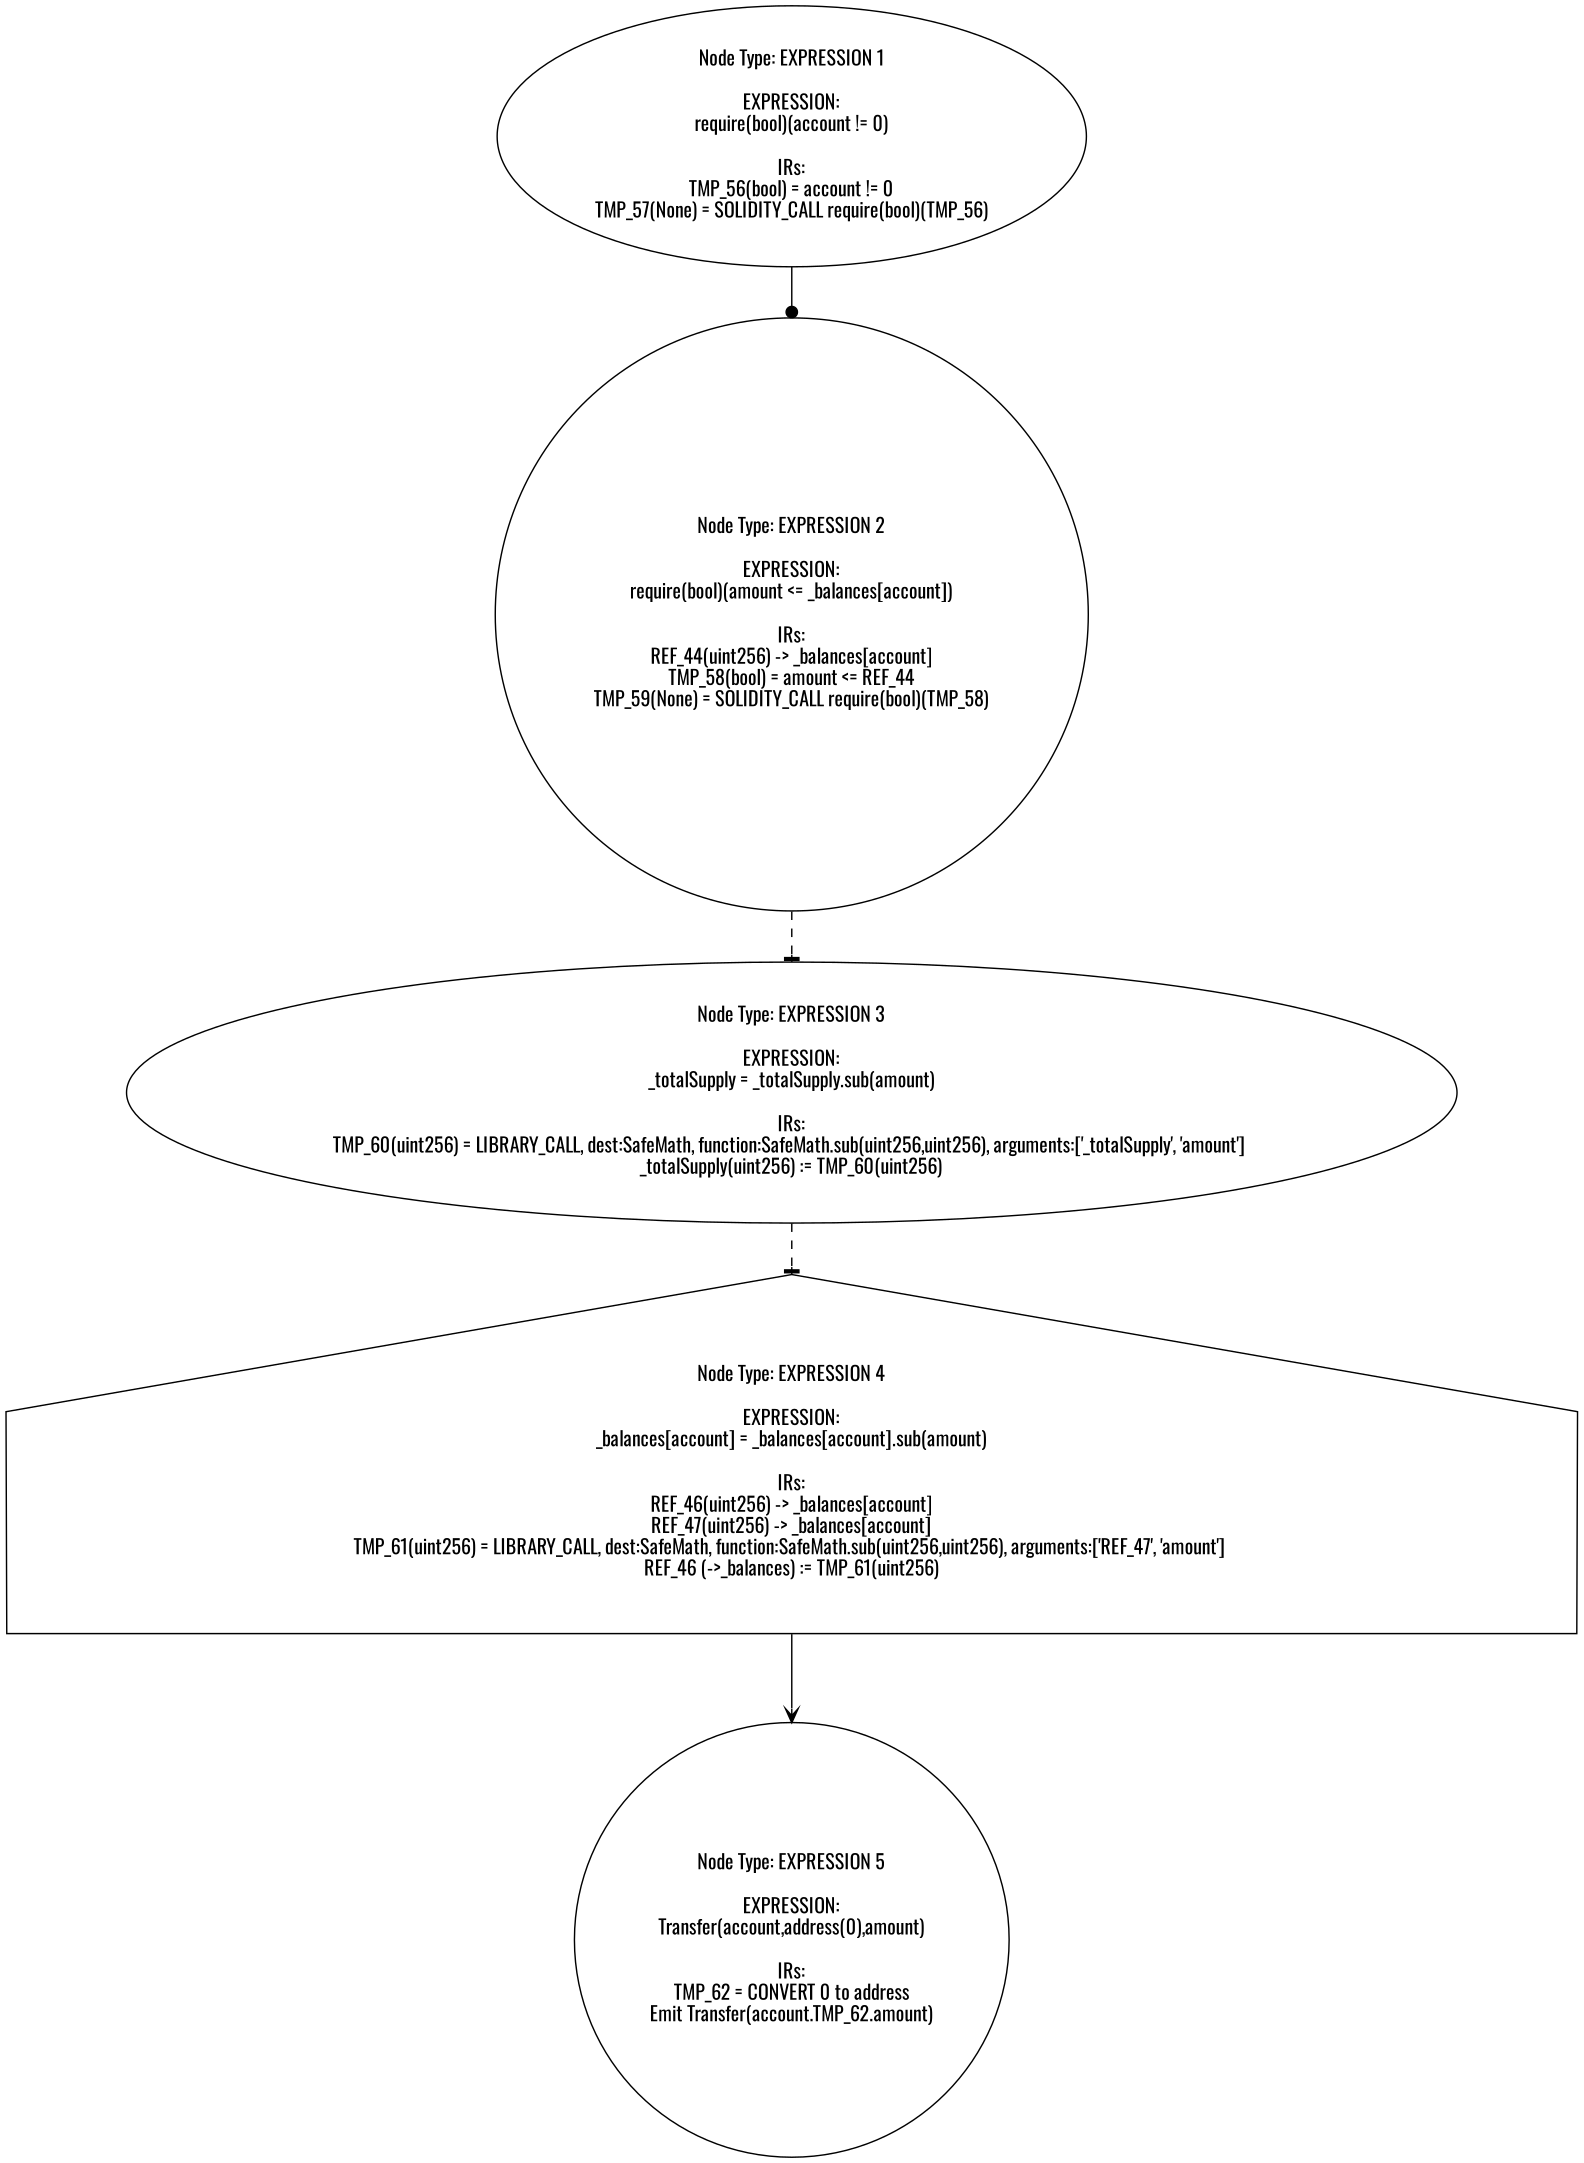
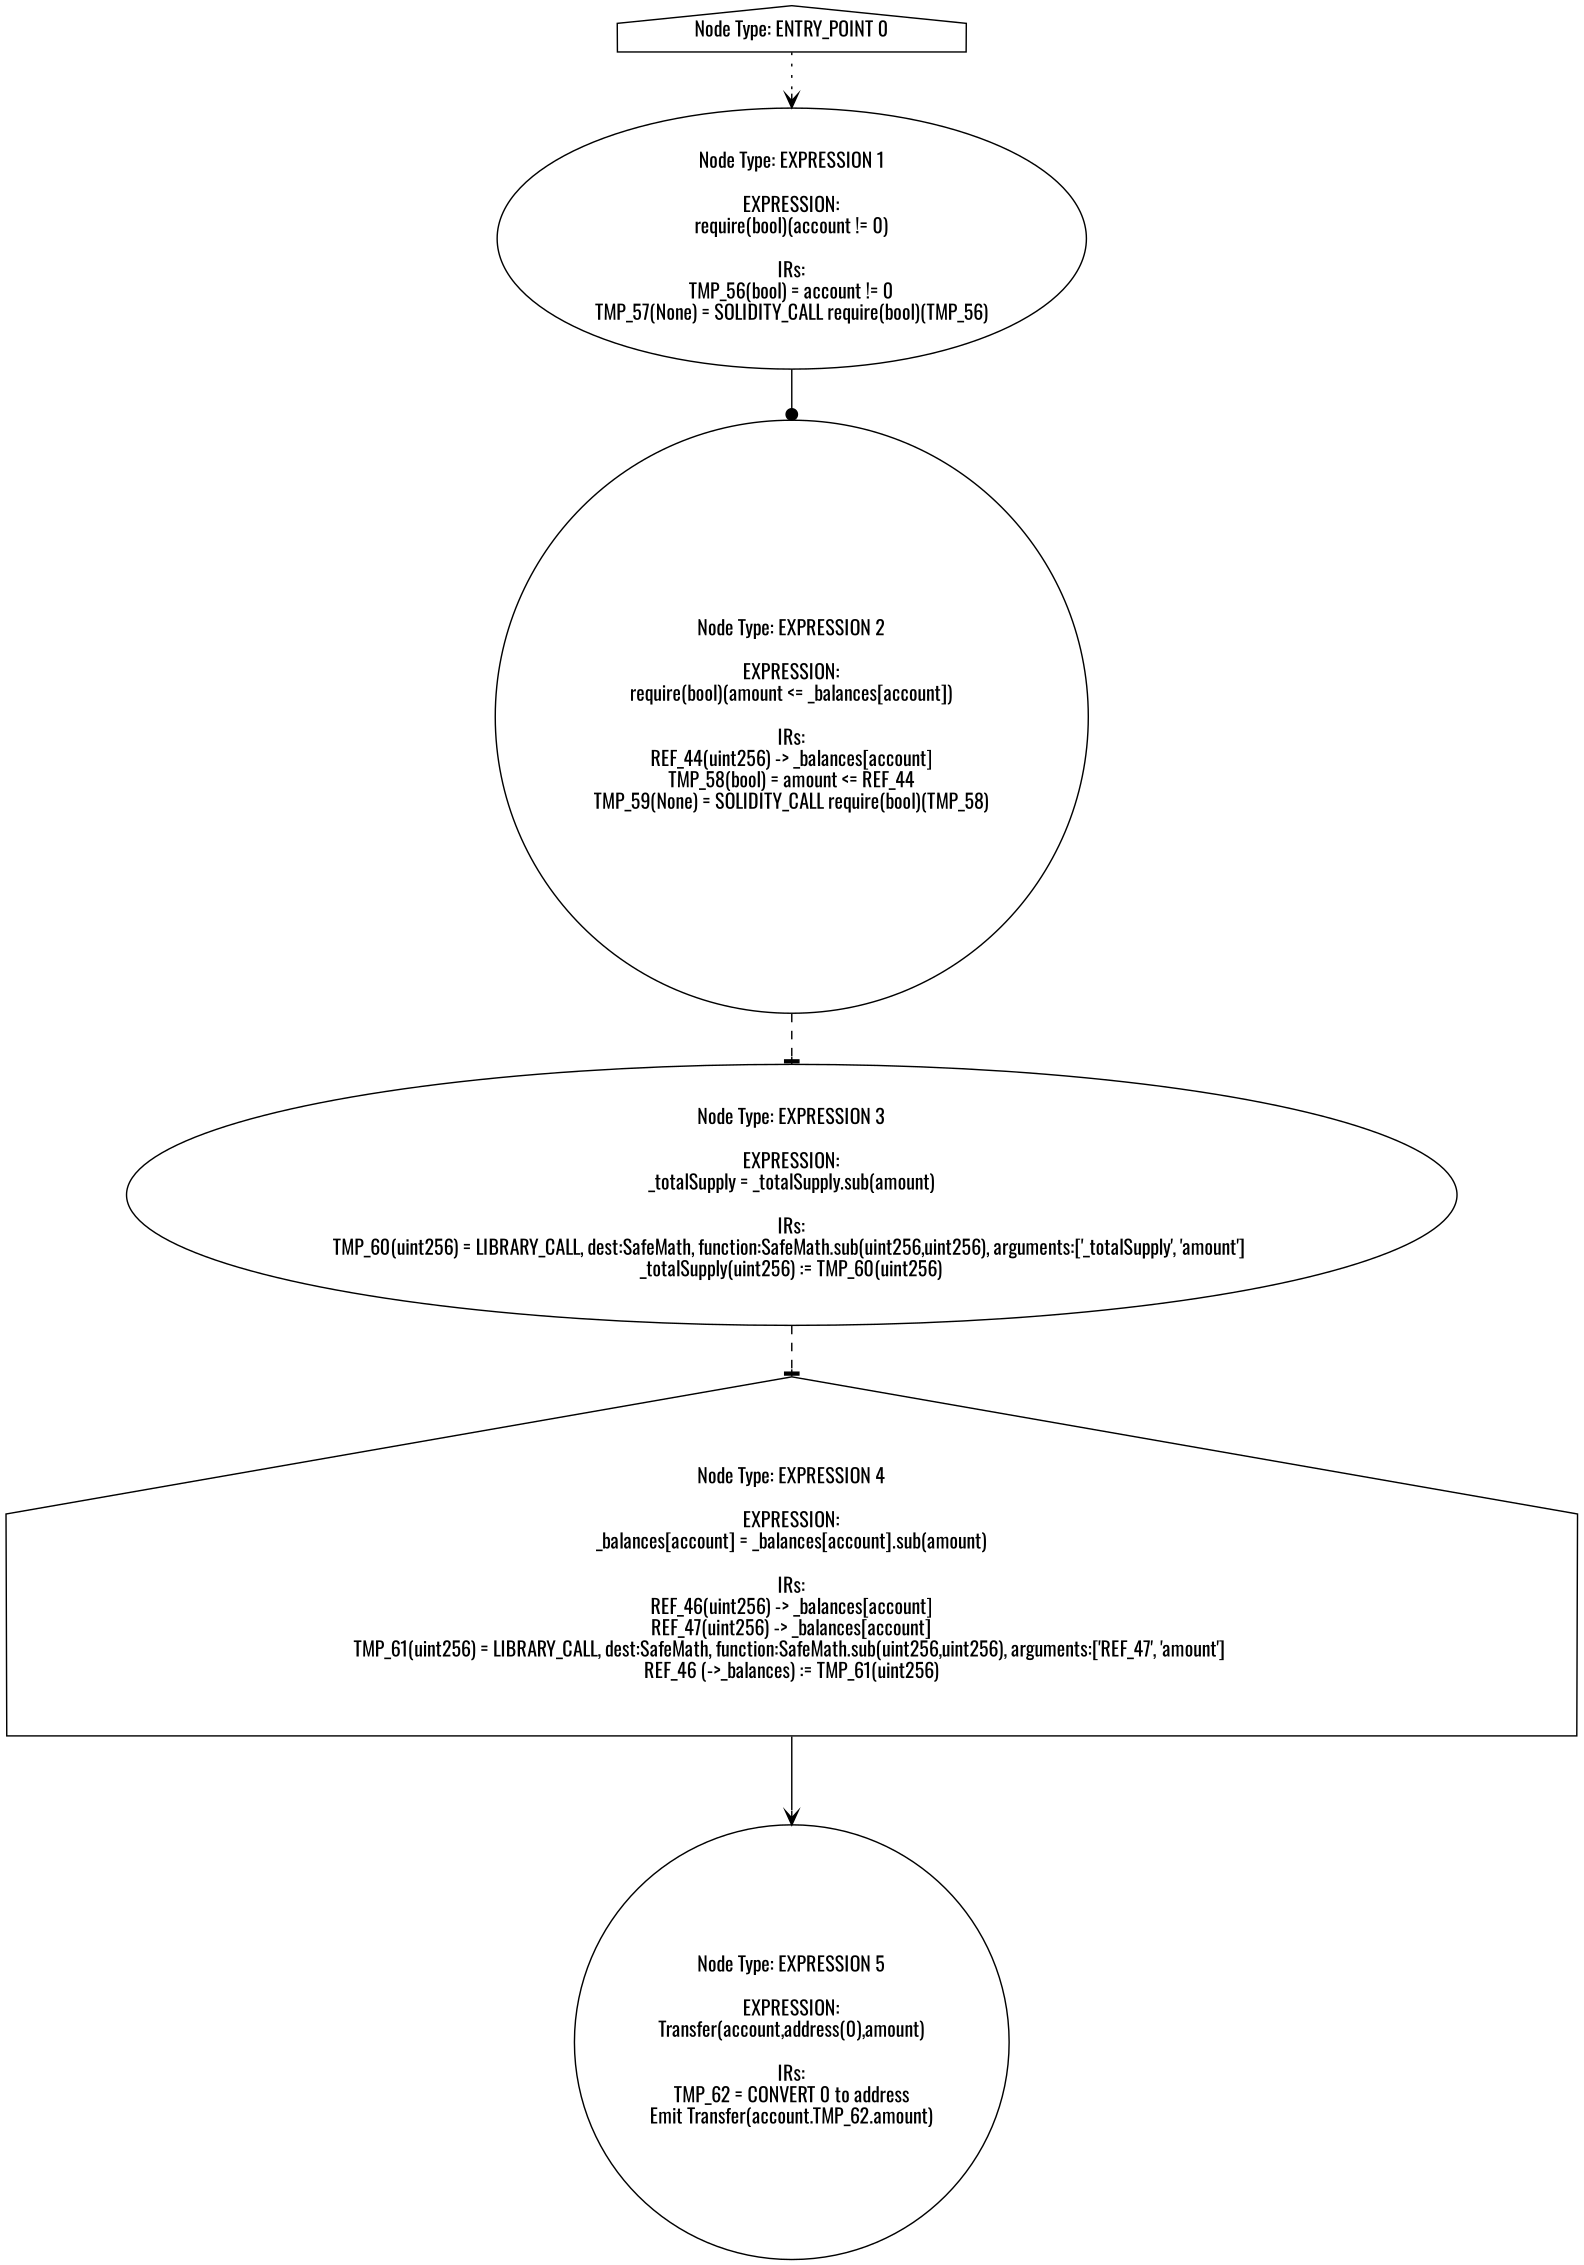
node "Node Type: ENTRY_POINT 0": added
